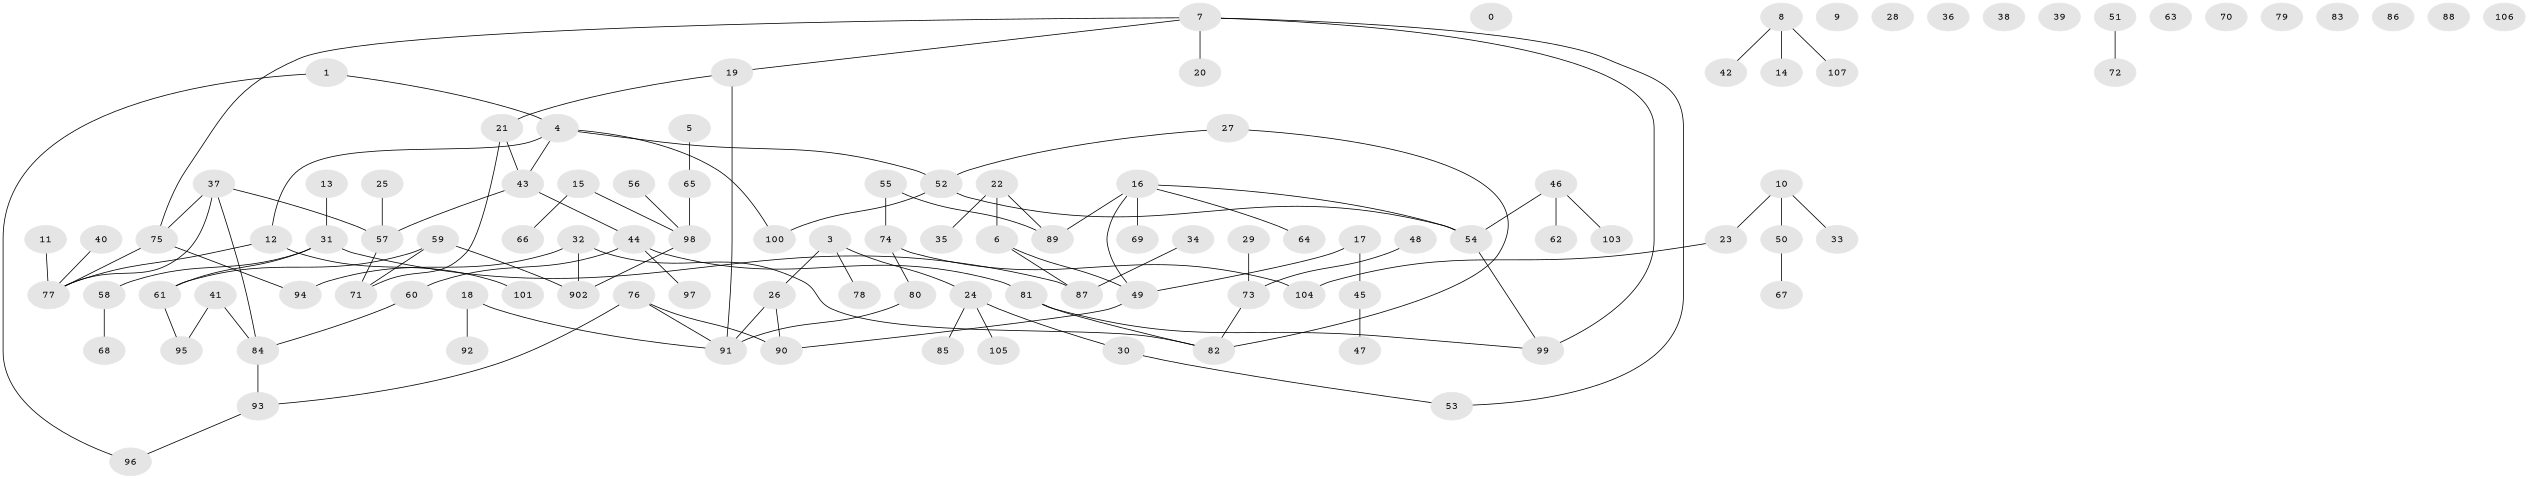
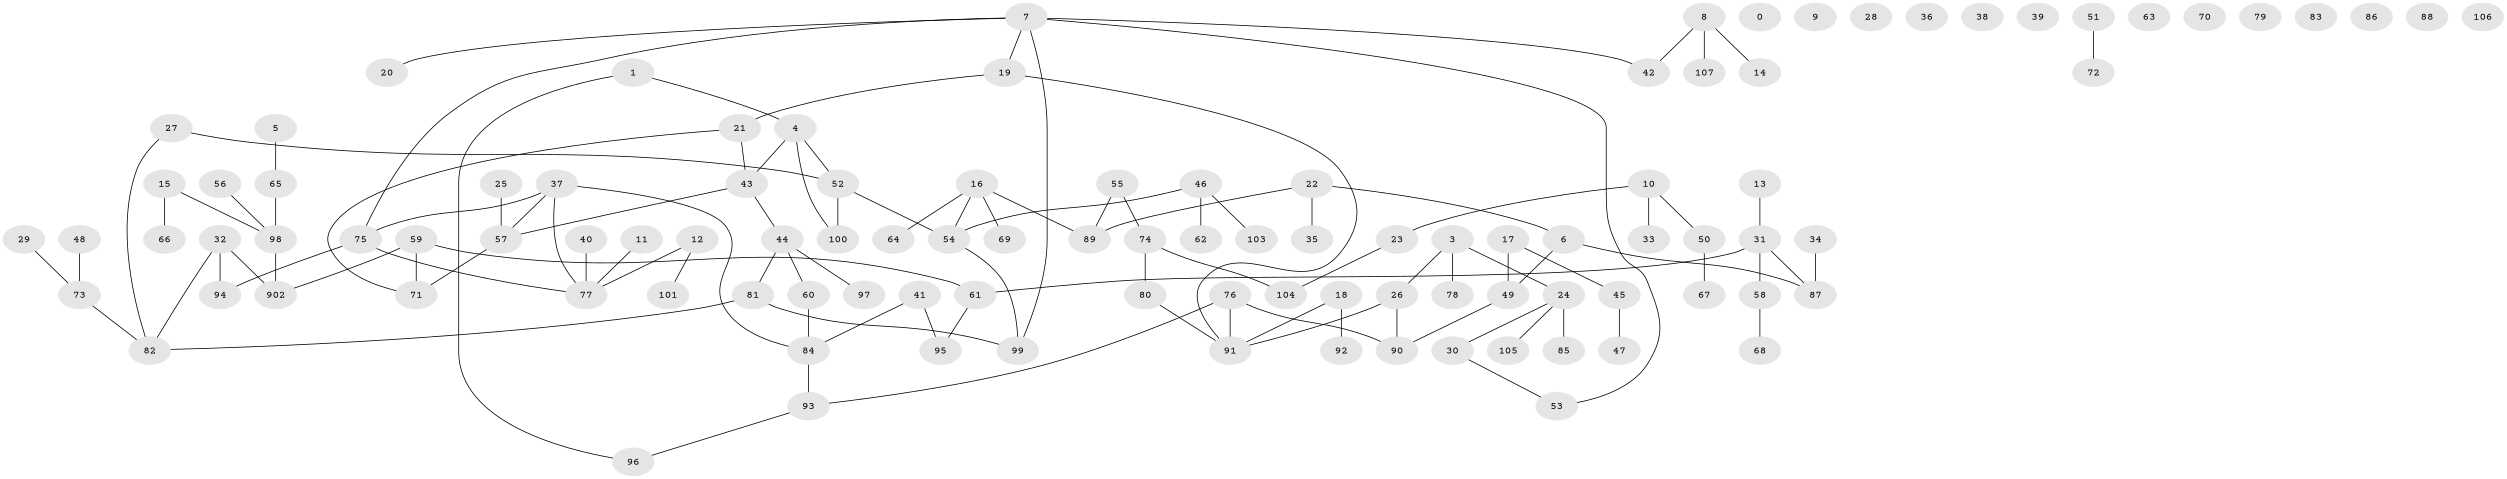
edge "7" -- "42": added
edge "4" -- "12": removed
edge "16" -- "49": removed
